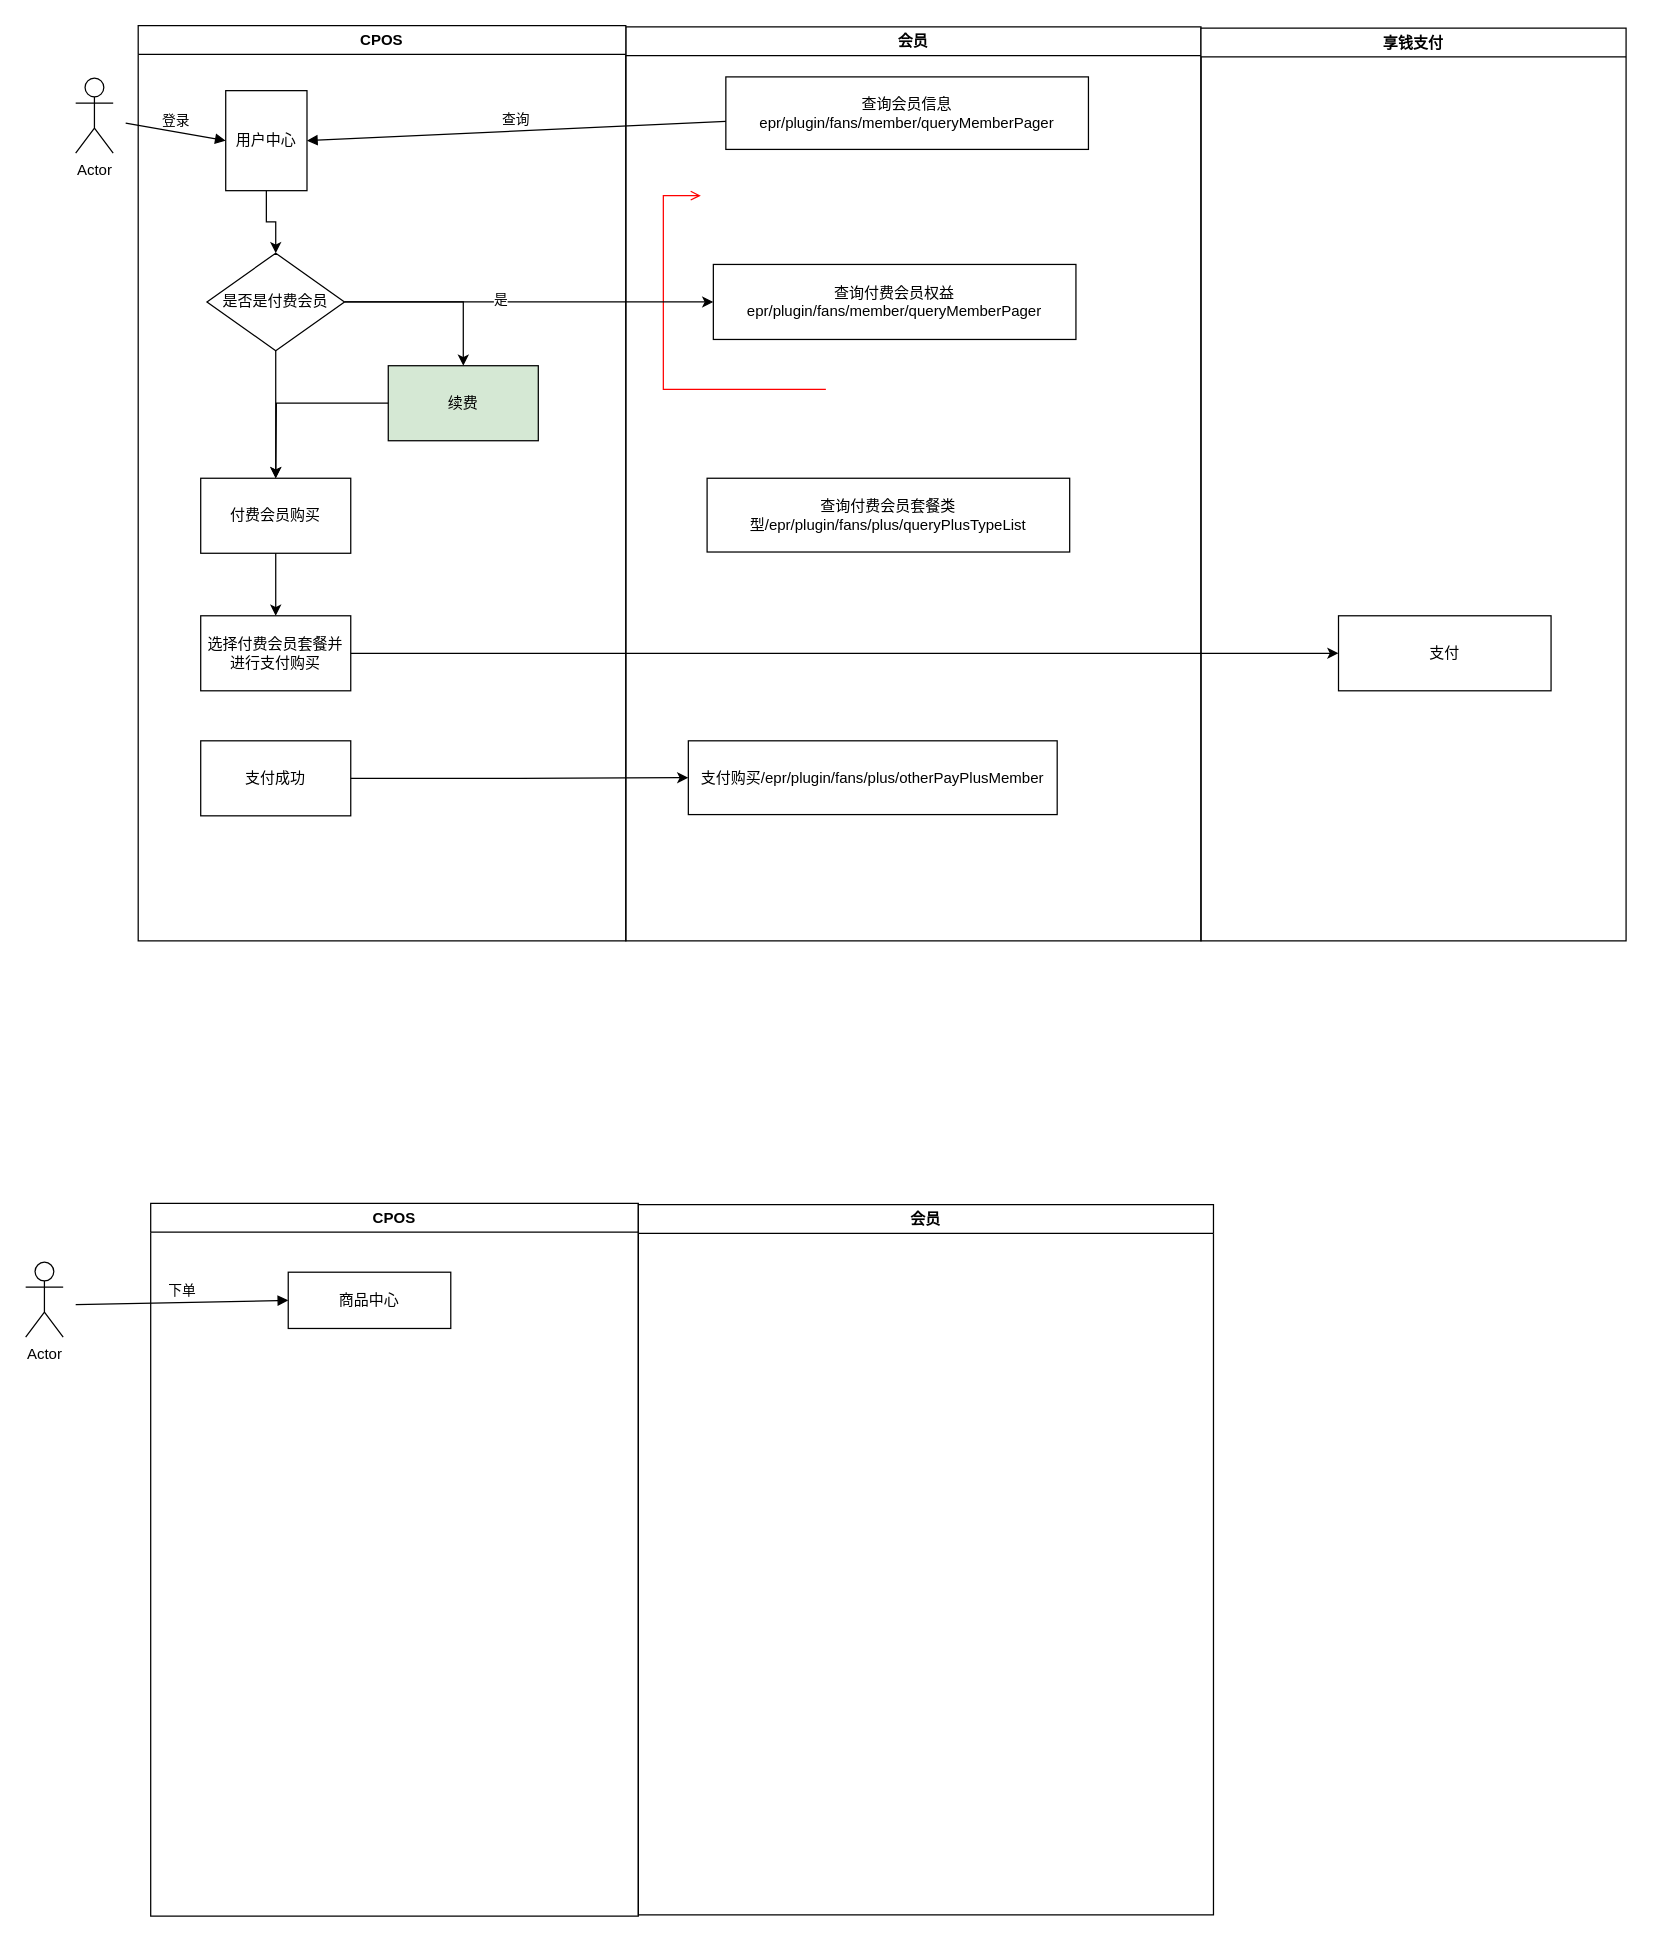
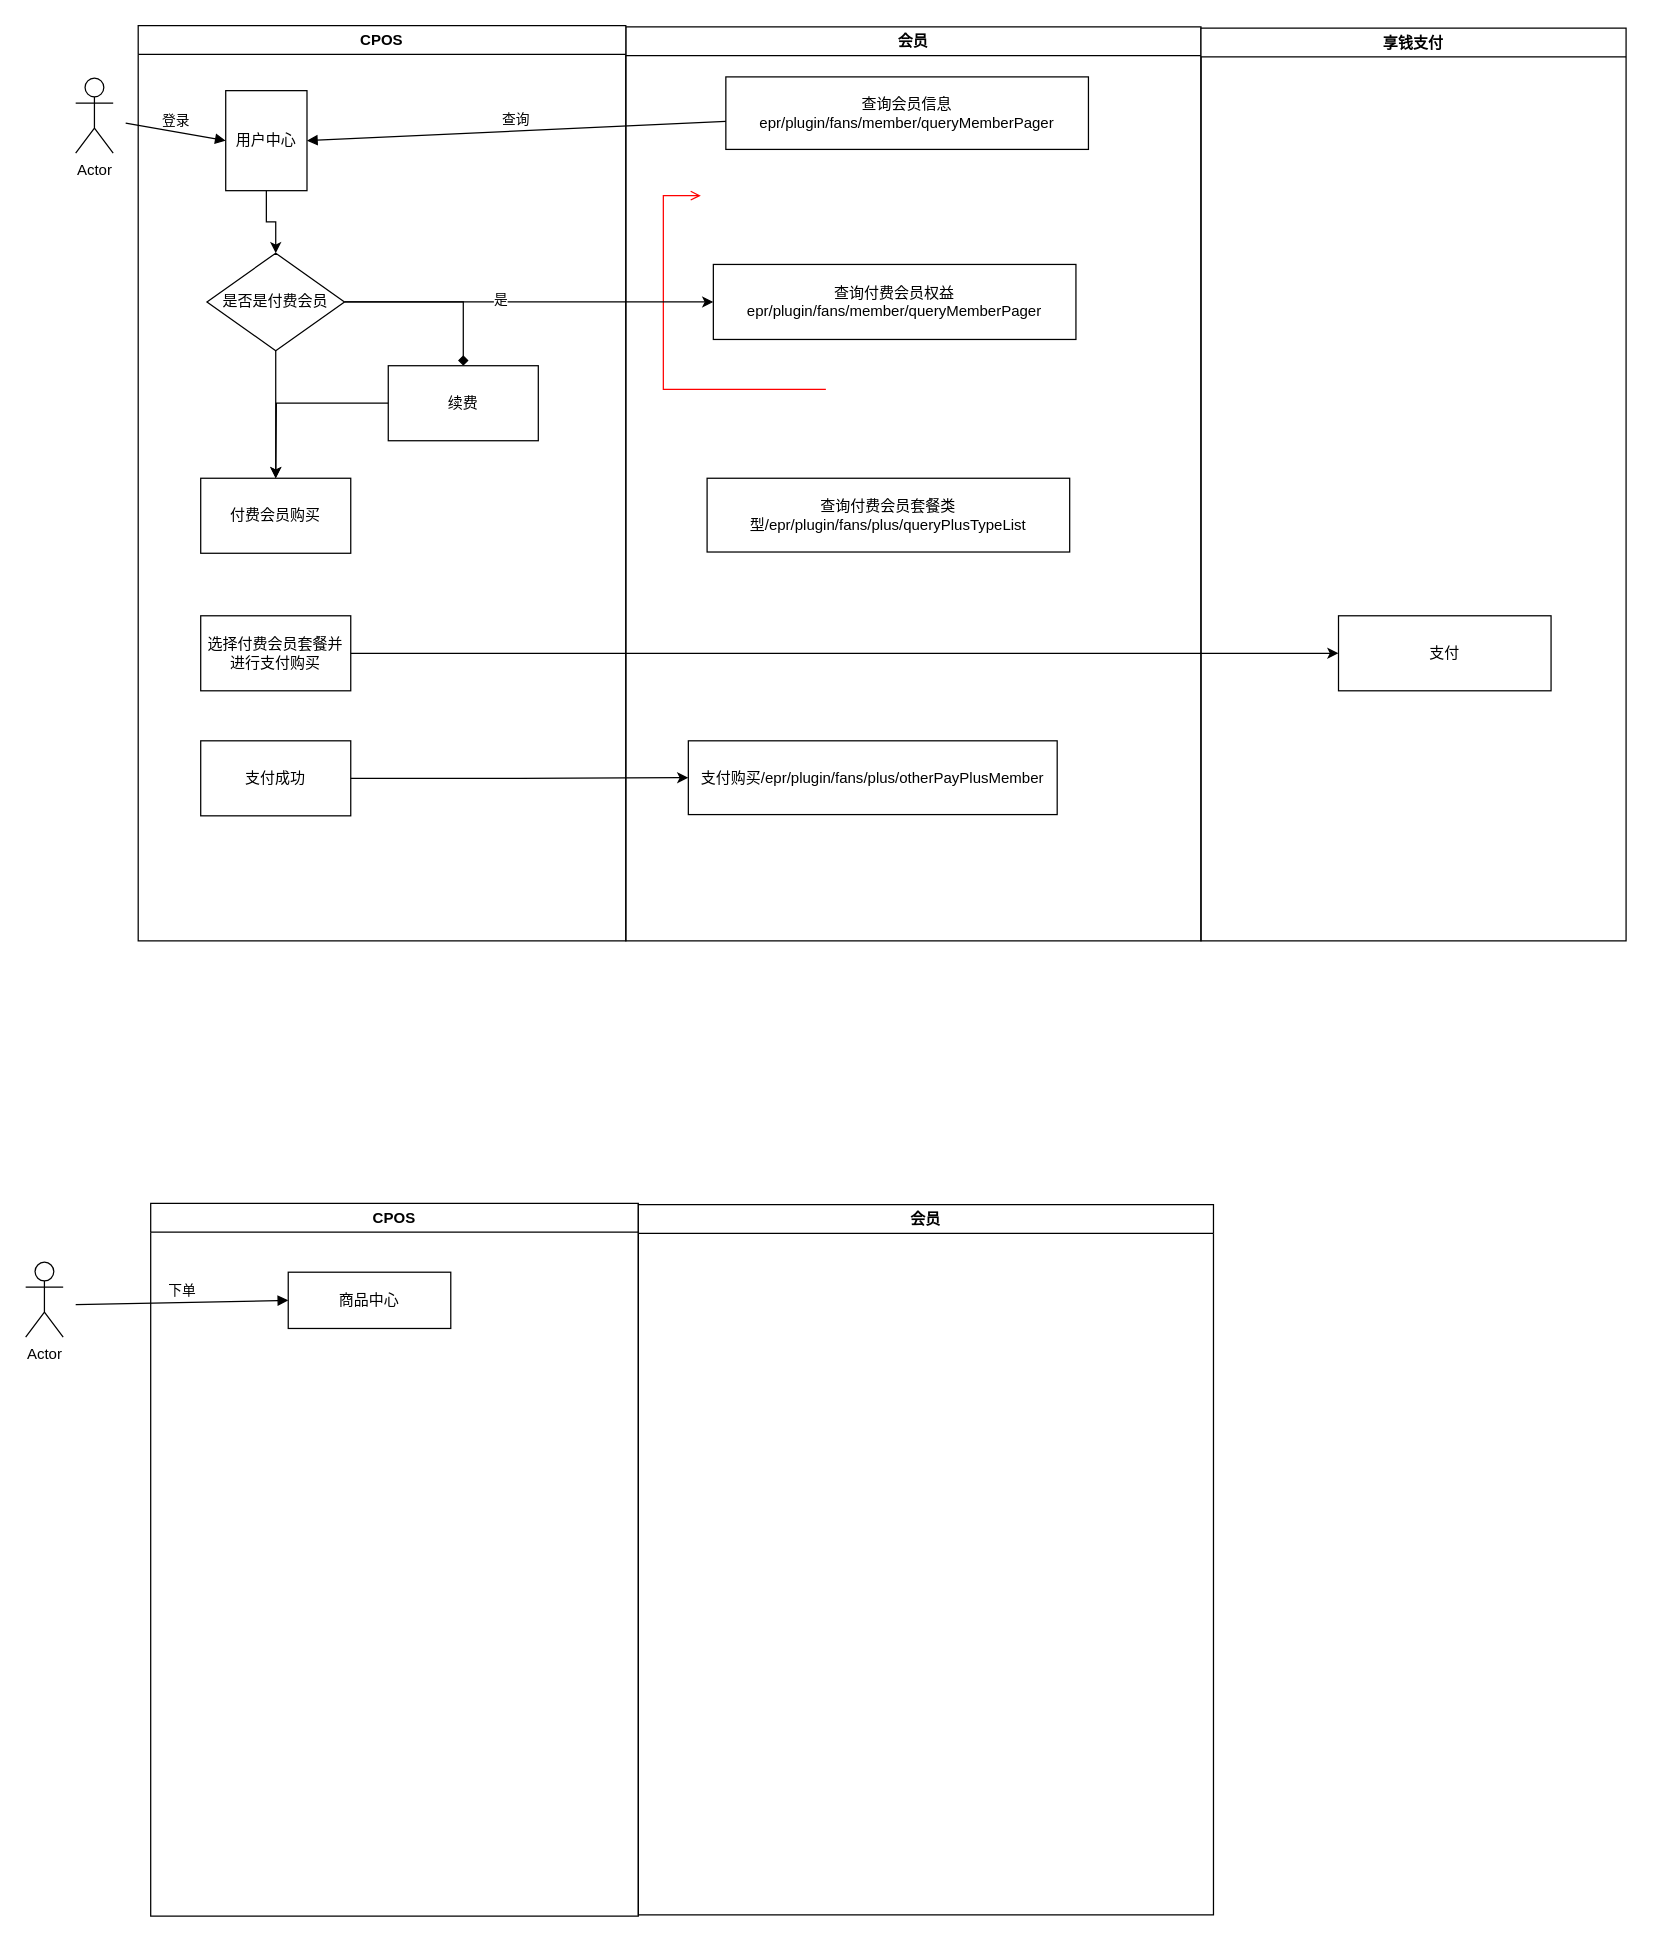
edge "是否是付费会员" -> "续费": arrowhead classic -> diamond
node "续费": fillcolor #d5e8d4 -> #ffffff
edge "付费会员购买" -> "选择付费会员套餐并进行支付购买": removed
